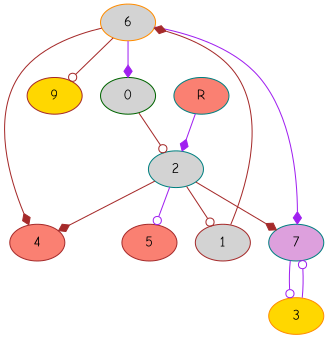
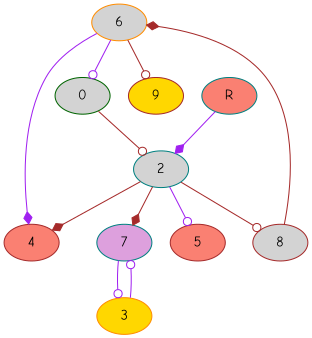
edge "6" -> "0": arrowhead diamond -> odot
edge "6" -> "7": removed
edge "6" -> "4": color brown -> purple
node "1": label "1" -> "8"
